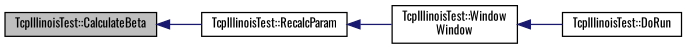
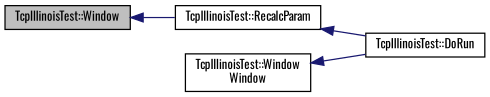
node "TcpIllinoisTest::CalculateBeta": label "TcpIllinoisTest::CalculateBeta" -> "TcpIllinoisTest::Window"
edge "TcpIllinoisTest::Window Window" -> "TcpIllinoisTest::RecalcParam": now "TcpIllinoisTest::DoRun" -> "TcpIllinoisTest::RecalcParam"
